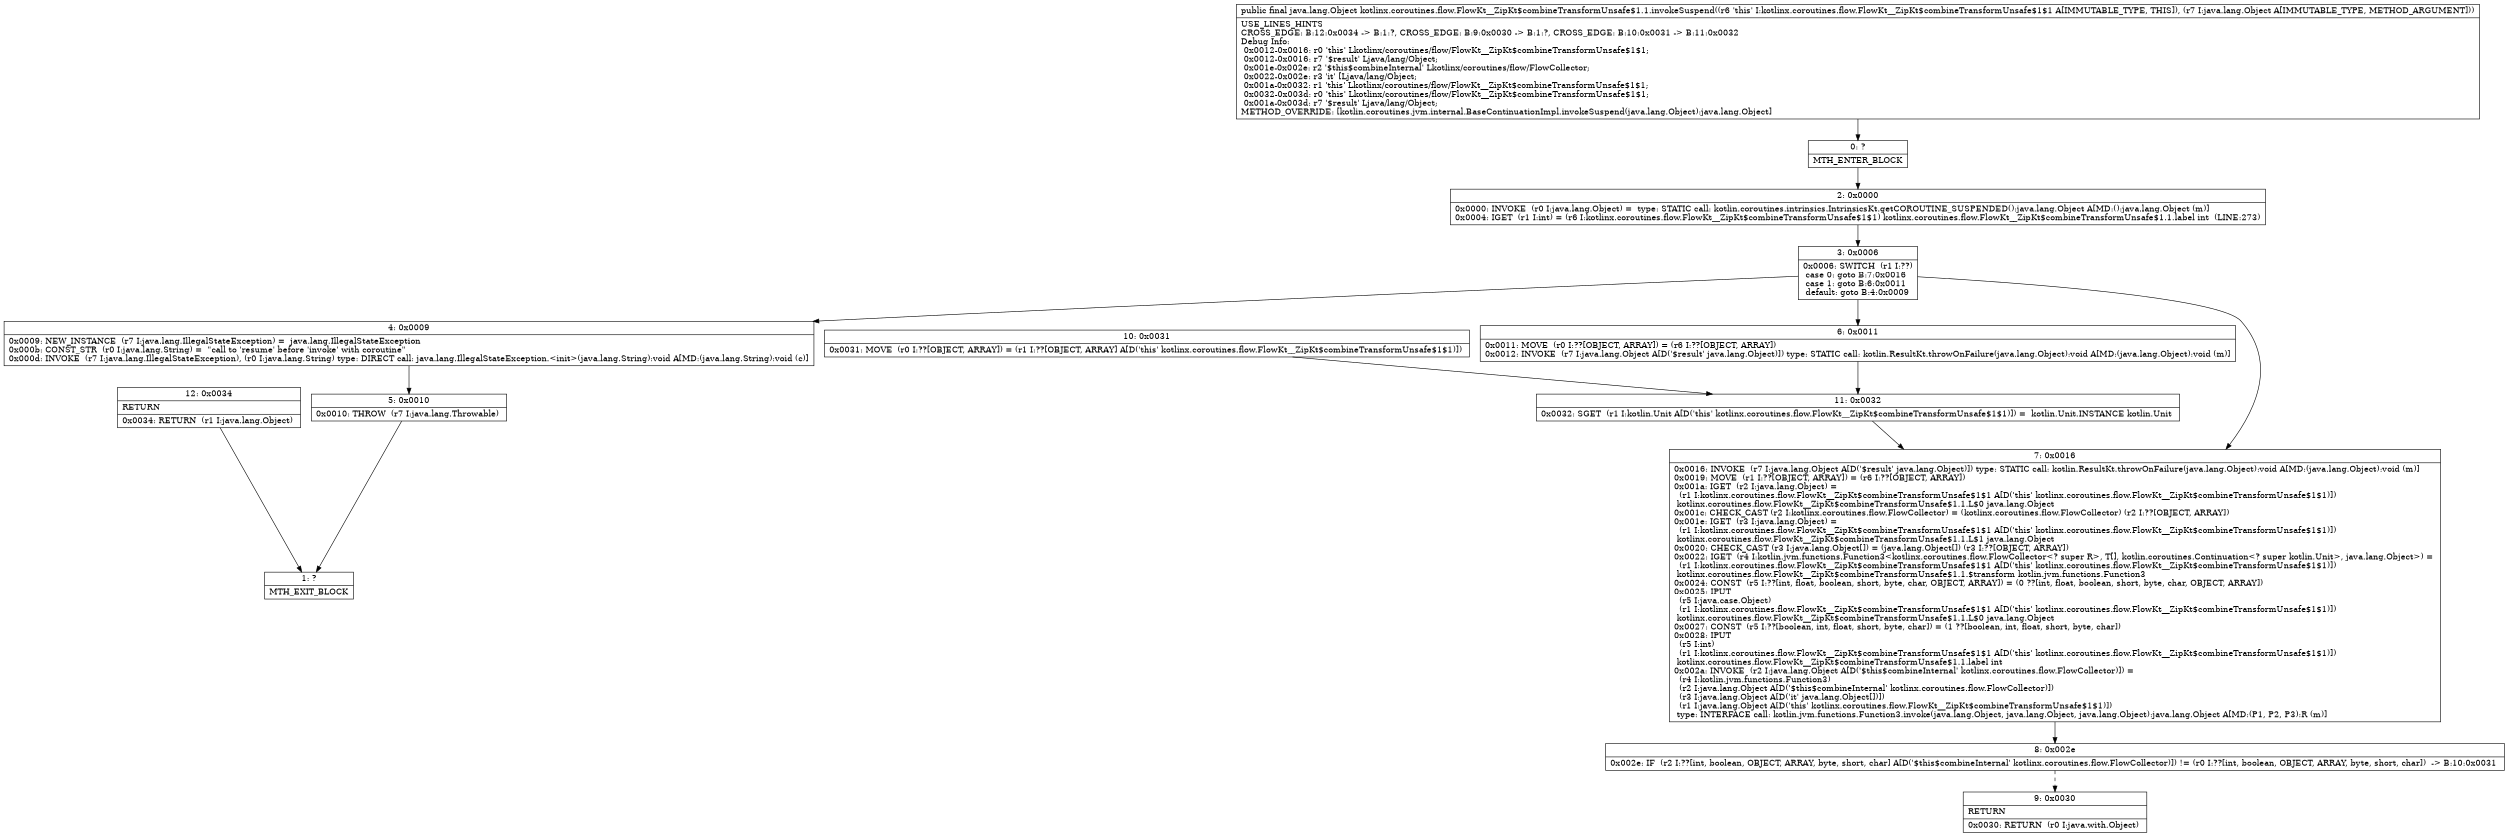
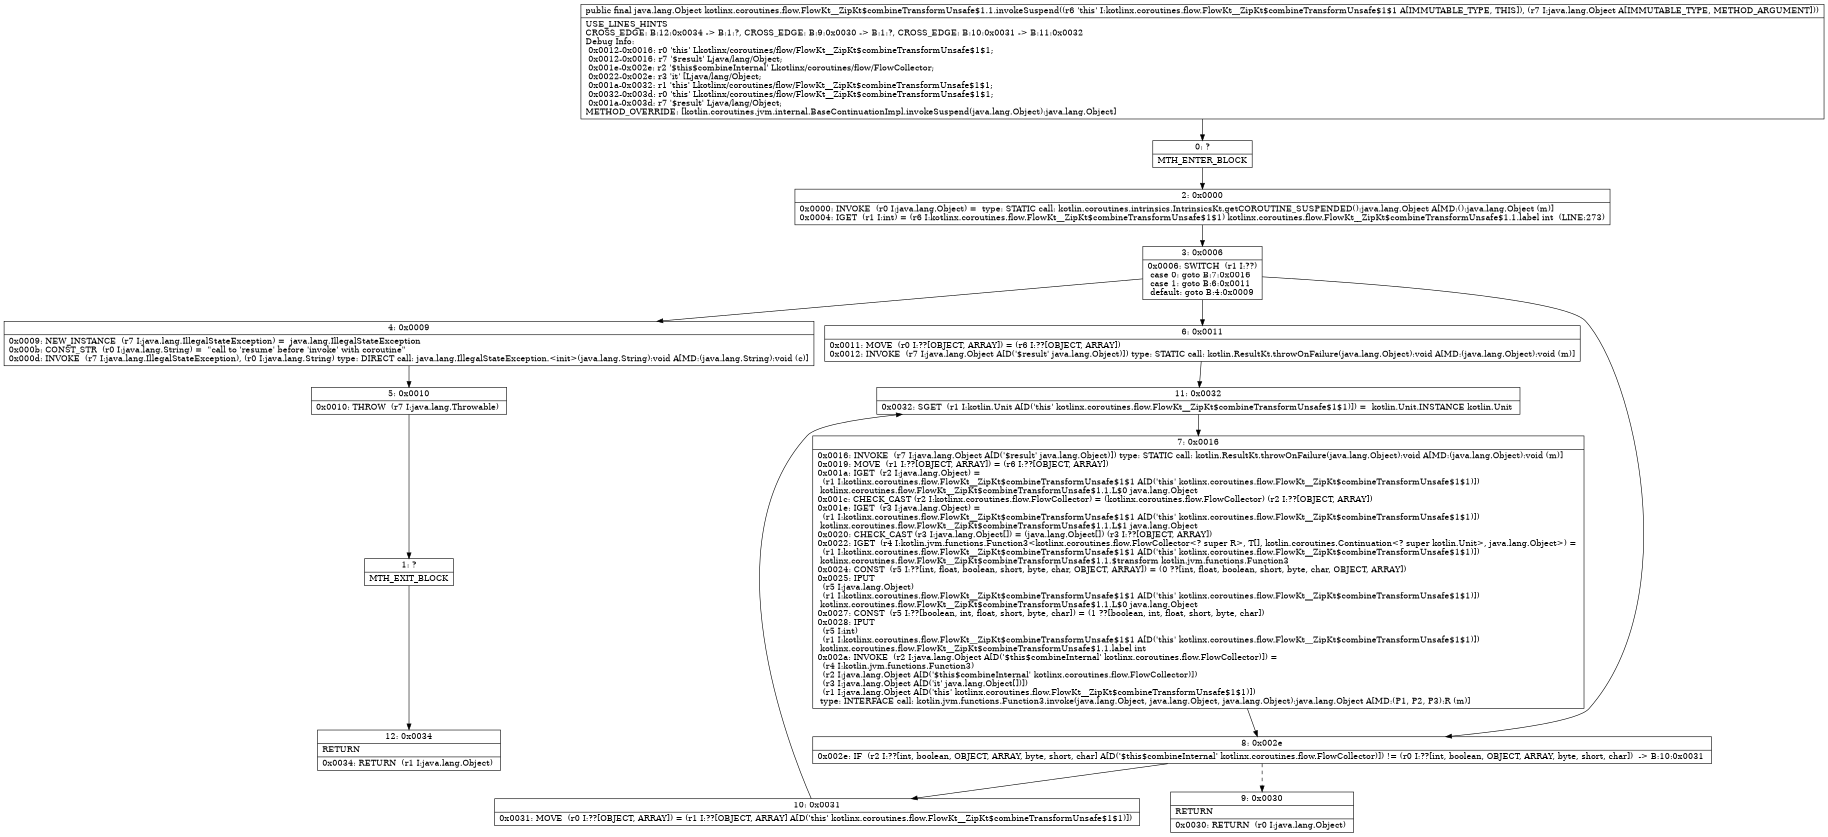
edge "3: 0x0006" -> "7: 0x0016": now "3: 0x0006" -> "8: 0x002e"
edge "12: 0x0034" -> "1: ?": reversed
node "7: 0x0016": text "(r5 I:java.case.Object)" -> "(r5 I:java.lang.Object)"
edge "8: 0x002e" -> "10: 0x0031": added
node "9: 0x0030": text "0x0030: RETURN  (r0 I:java.with.Object)" -> "0x0030: RETURN  (r0 I:java.lang.Object)"
